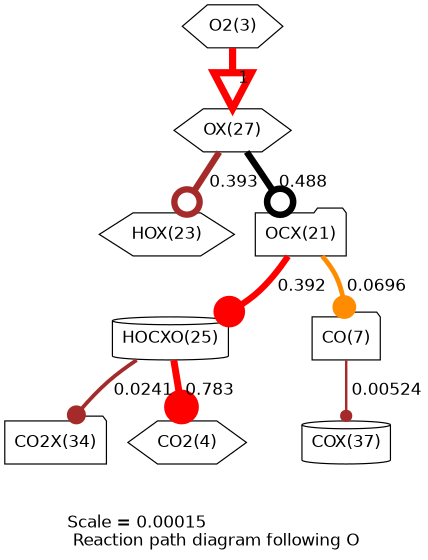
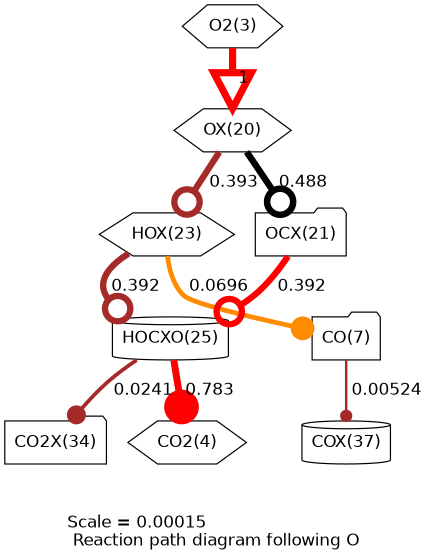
node "OX(27)": label "OX(27)" -> "OX(20)"
edge "HOX(23)" -> "HOCXO(25)": added, label "0.392"
edge "OCX(21)" -> "CO(7)": now "HOX(23)" -> "CO(7)"
edge "OCX(21)" -> "HOCXO(25)": arrowhead dot -> odot
